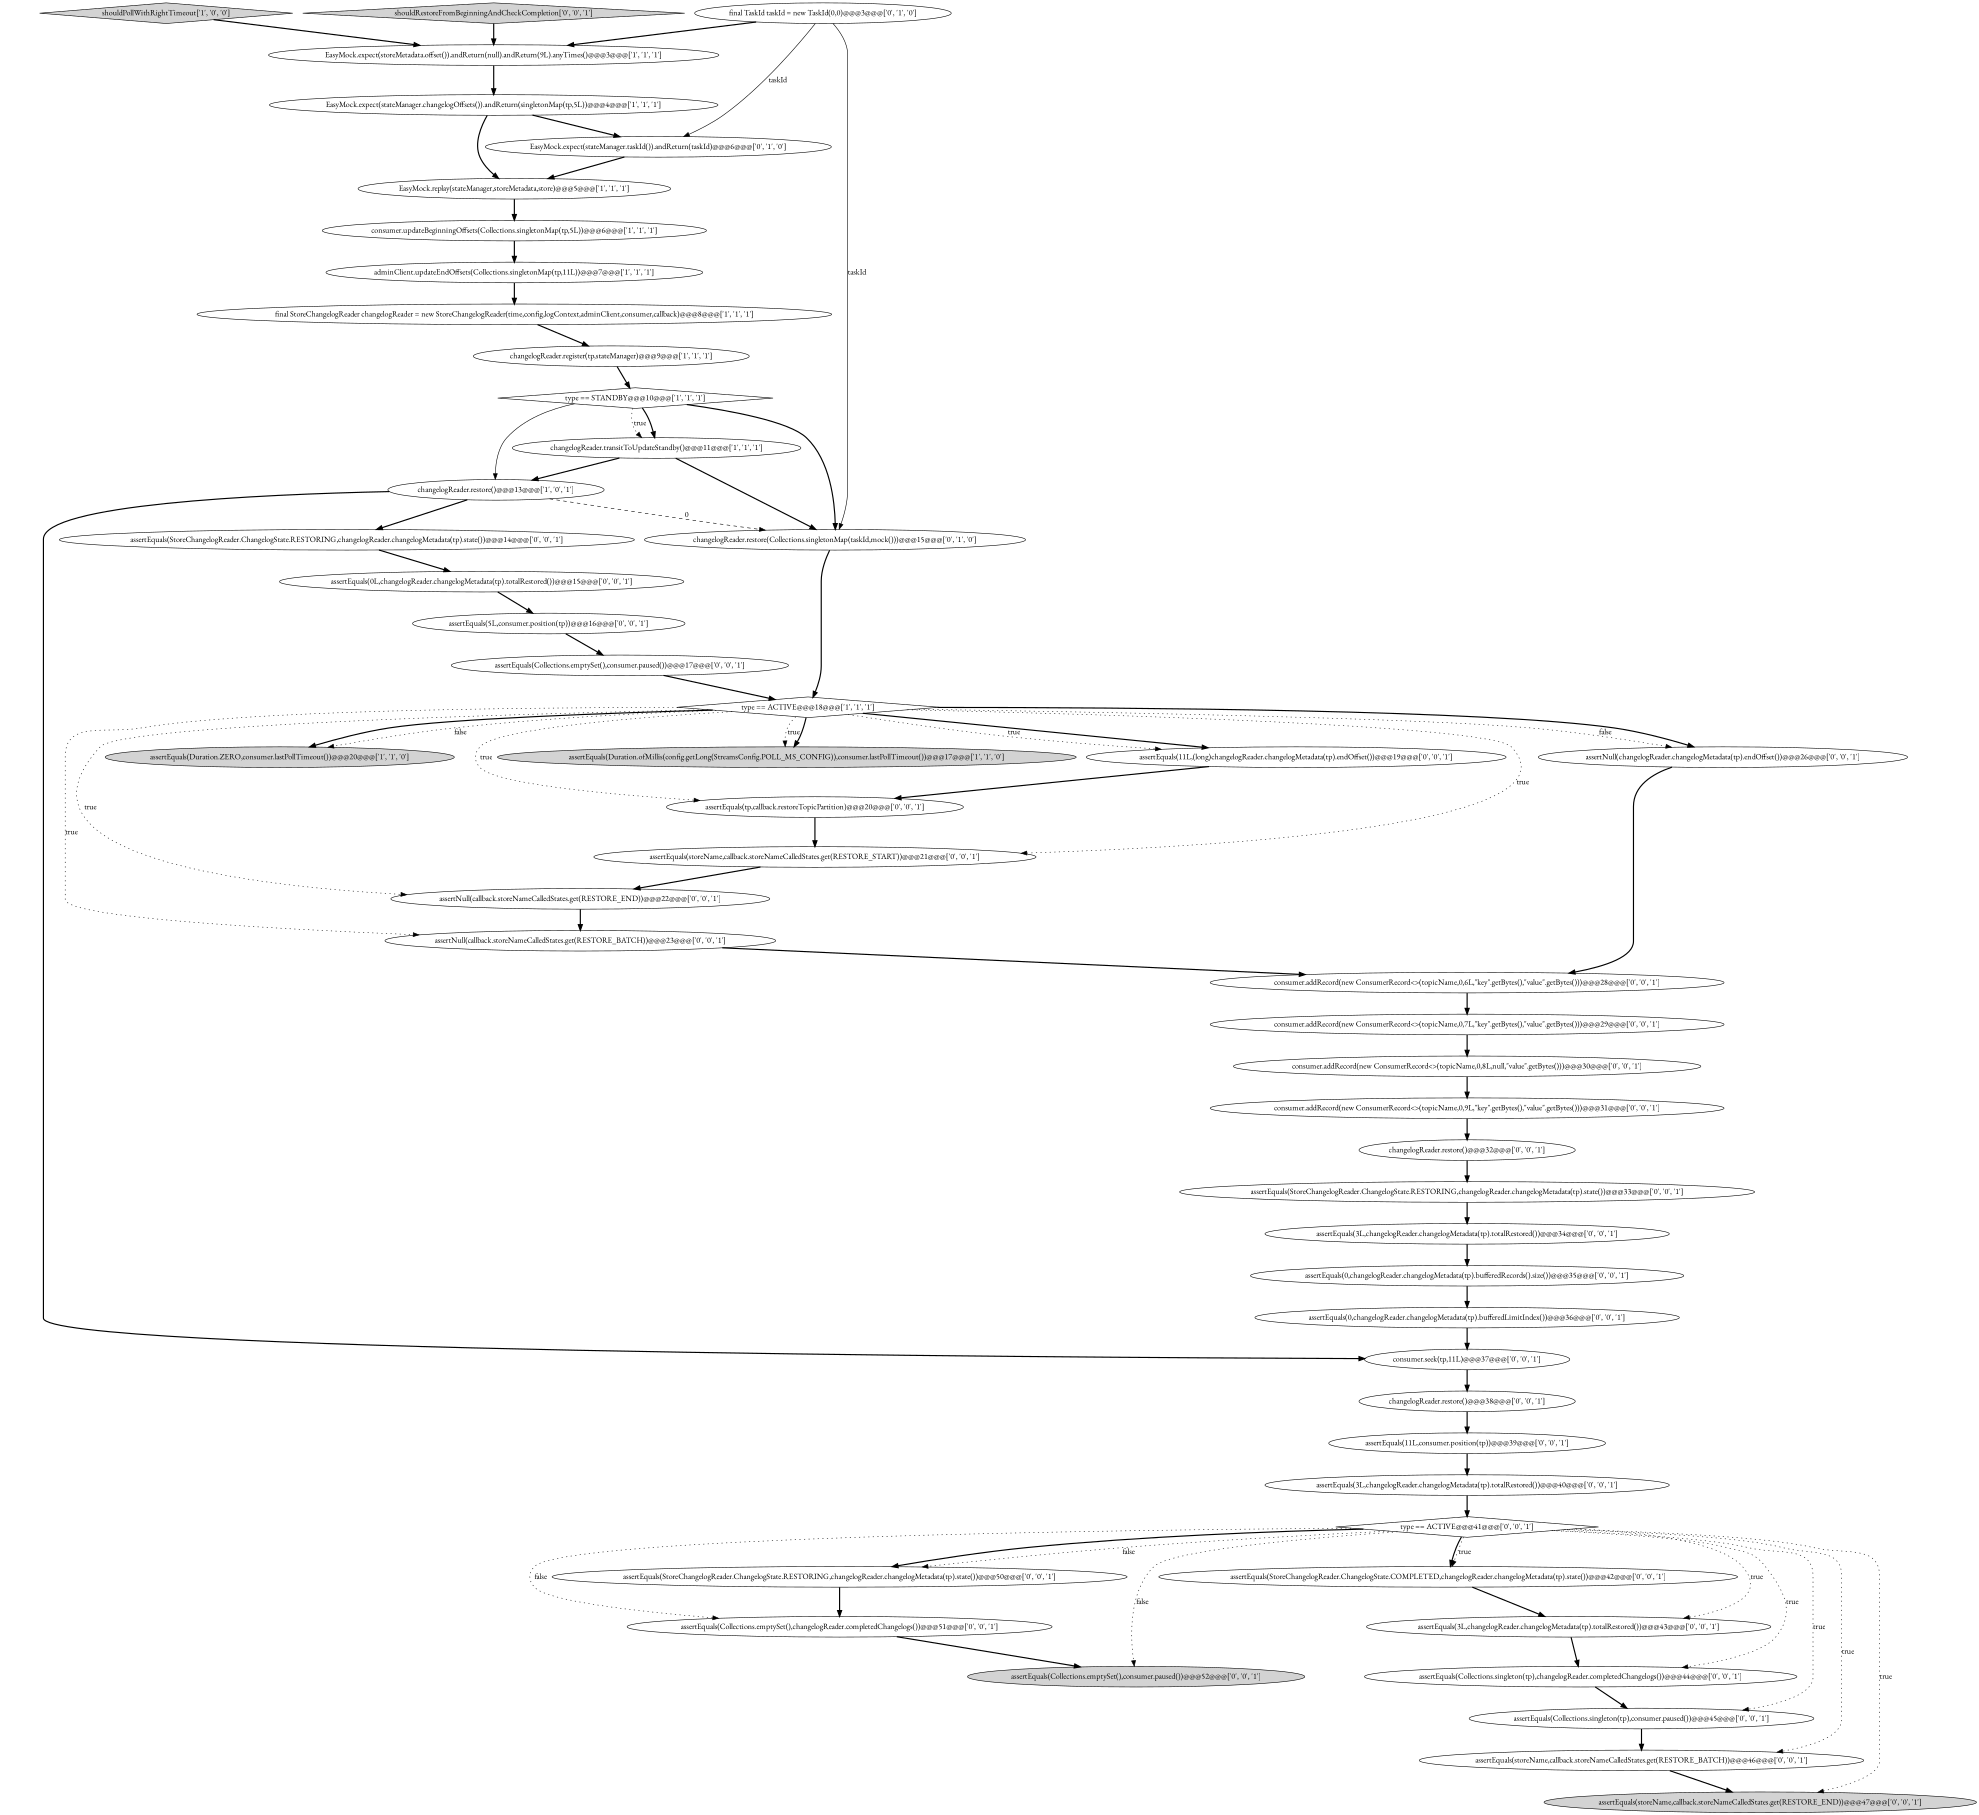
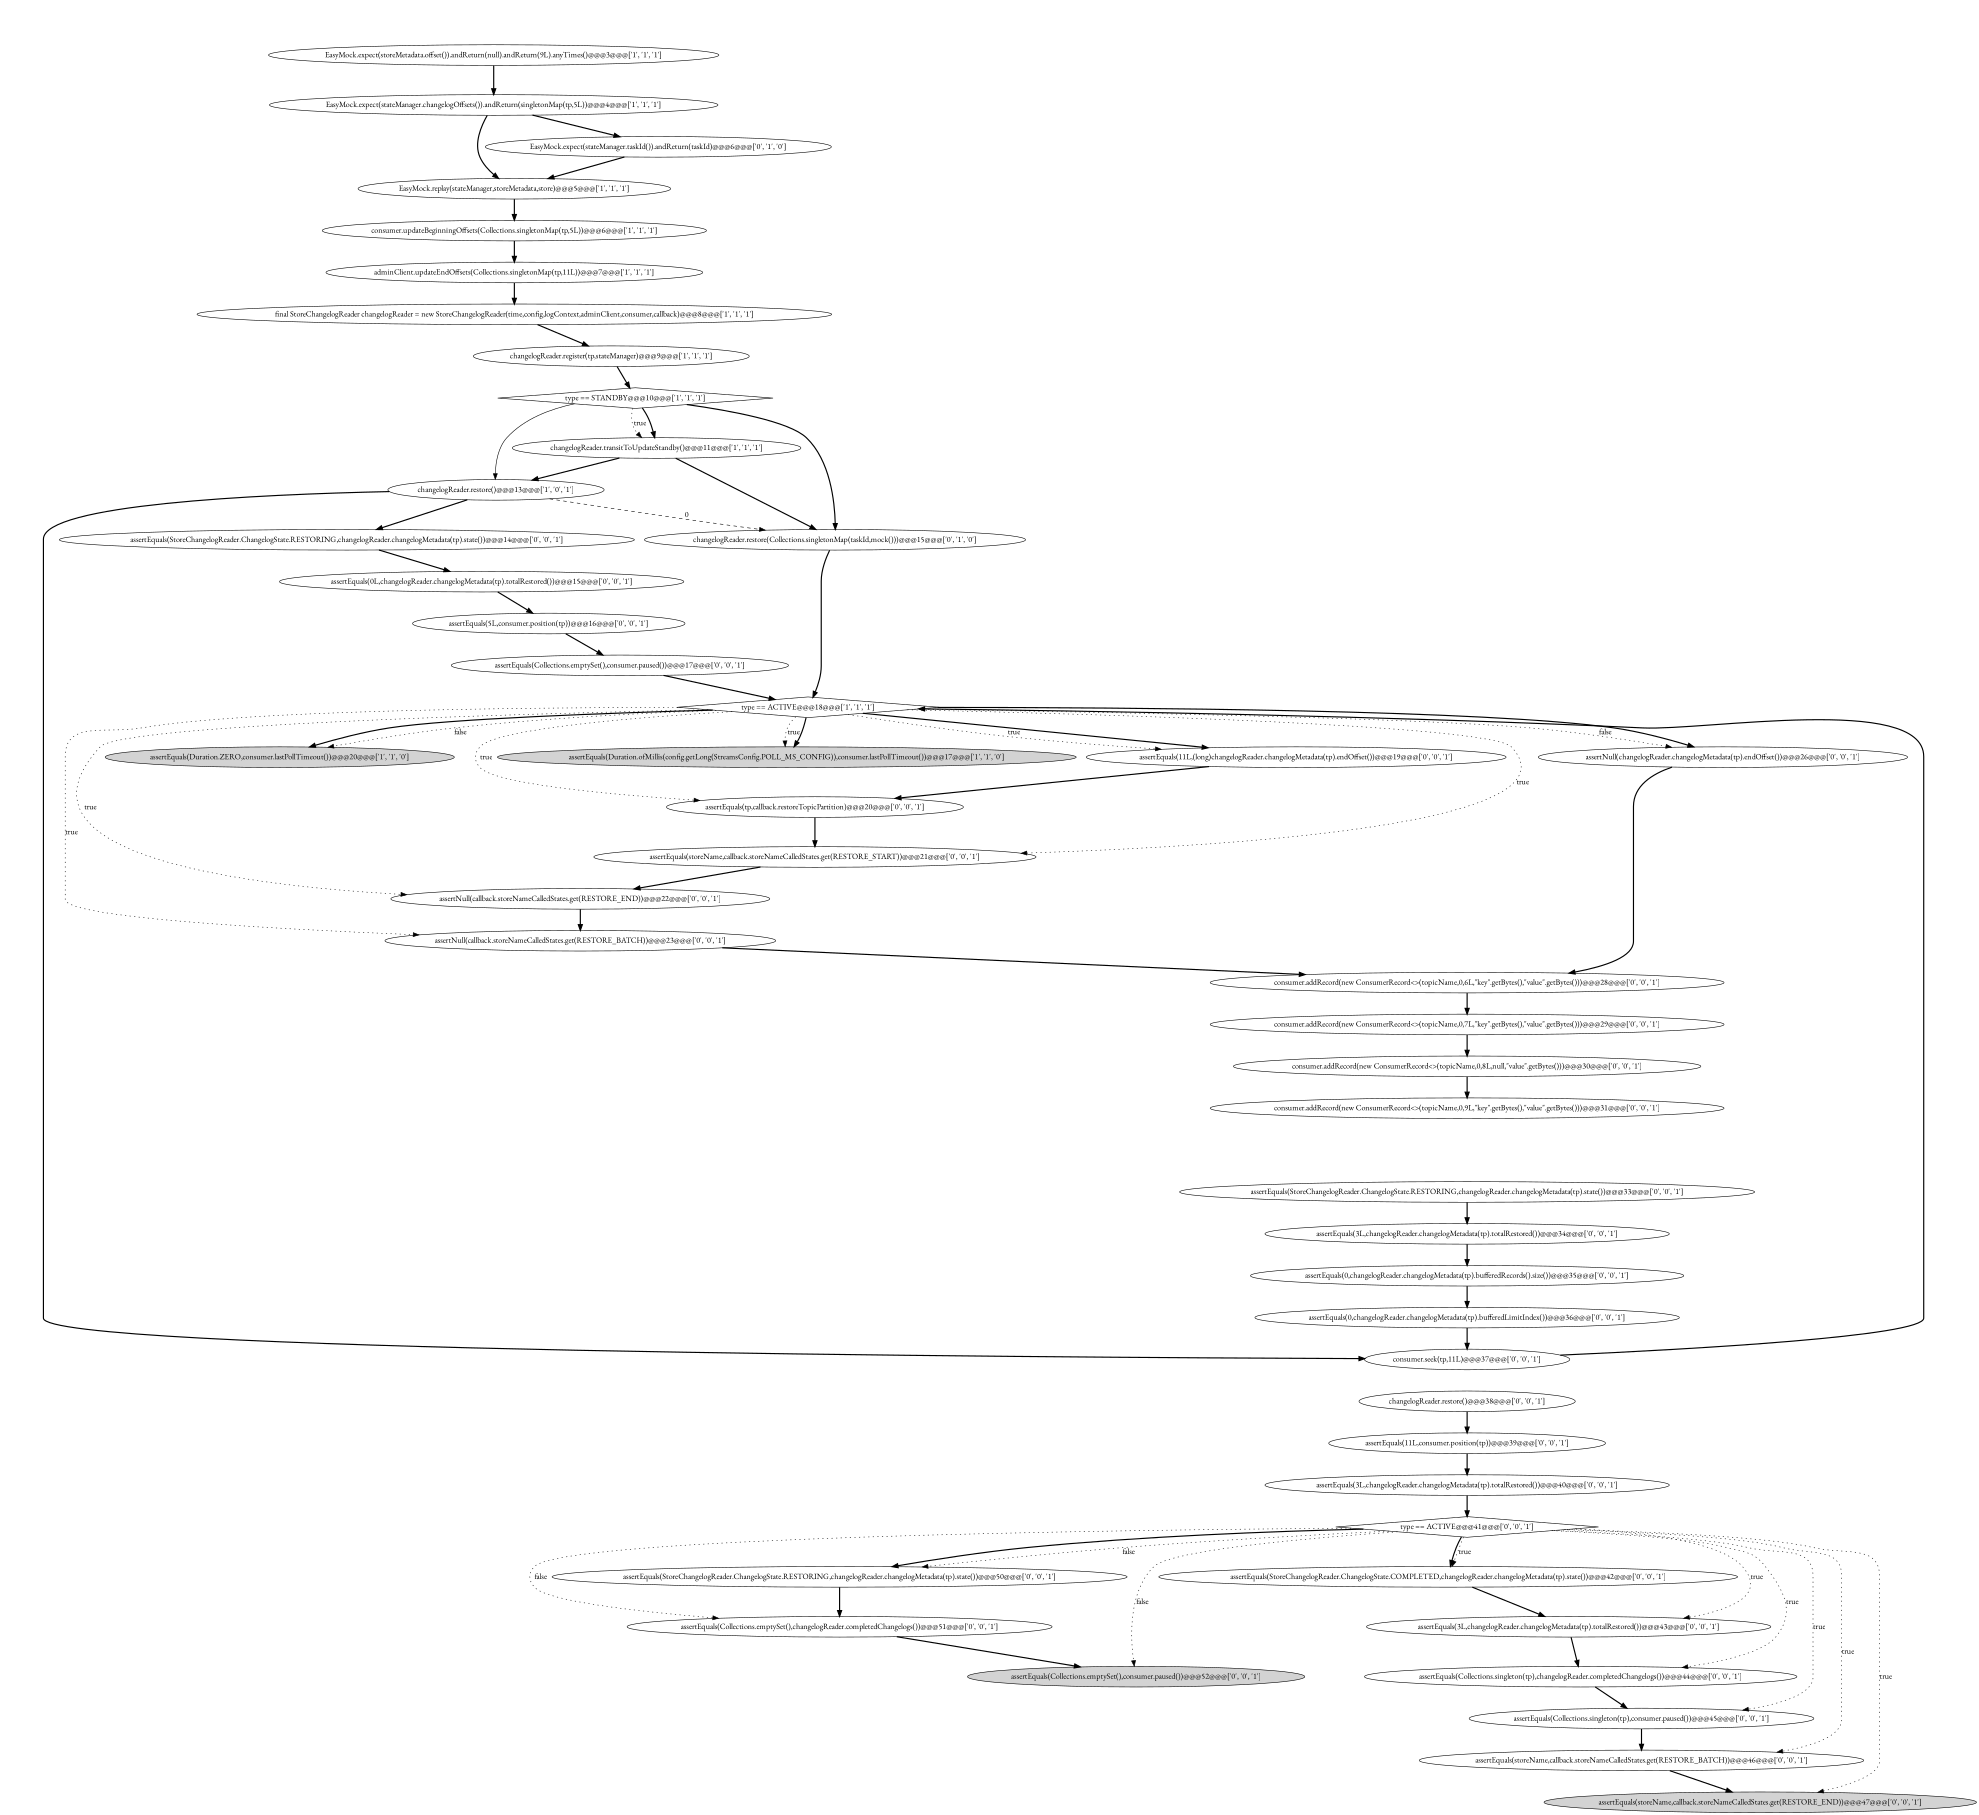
node "shouldPollWithRightTimeout['1', '0', '0']": removed
node "shouldRestoreFromBeginningAndCheckCompletion['0', '0', '1']": removed
node "final TaskId taskId = new TaskId(0,0)@@@3@@@['0', '1', '0']": removed
node "changelogReader.restore()@@@32@@@['0', '0', '1']": removed
edge "consumer.seek(tp,11L)@@@37@@@['0', '0', '1']" -> "changelogReader.restore()@@@38@@@['0', '0', '1']": now "consumer.seek(tp,11L)@@@37@@@['0', '0', '1']" -> "type == ACTIVE@@@18@@@['1', '1', '1']"
